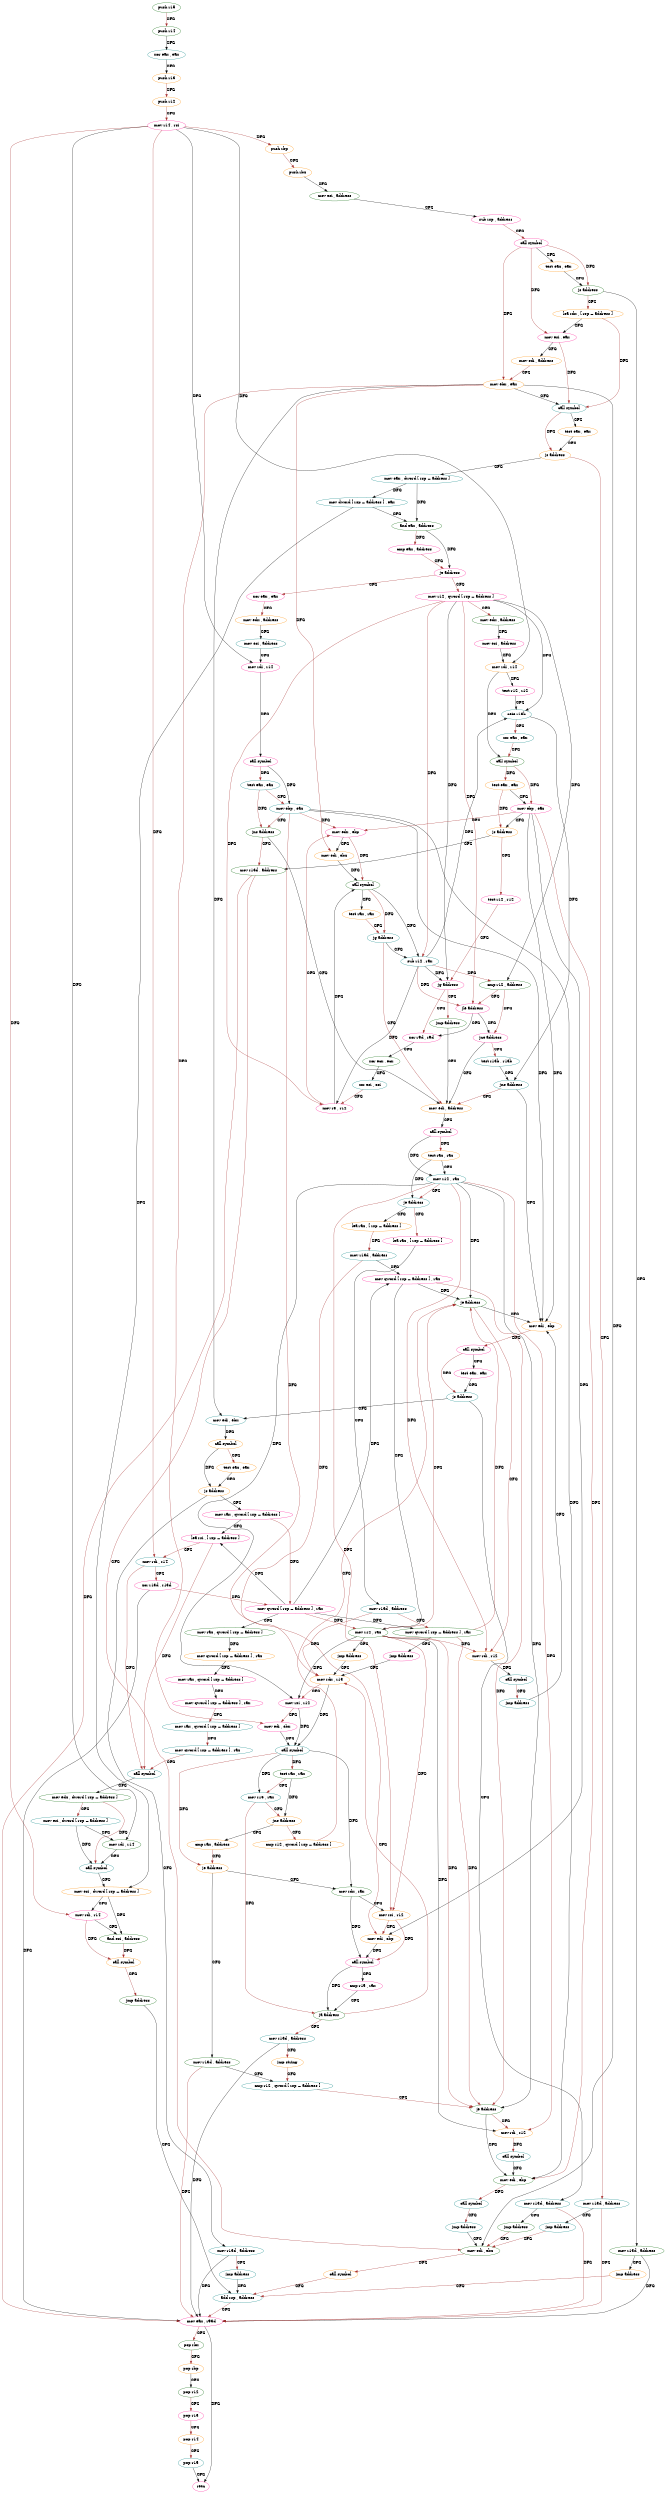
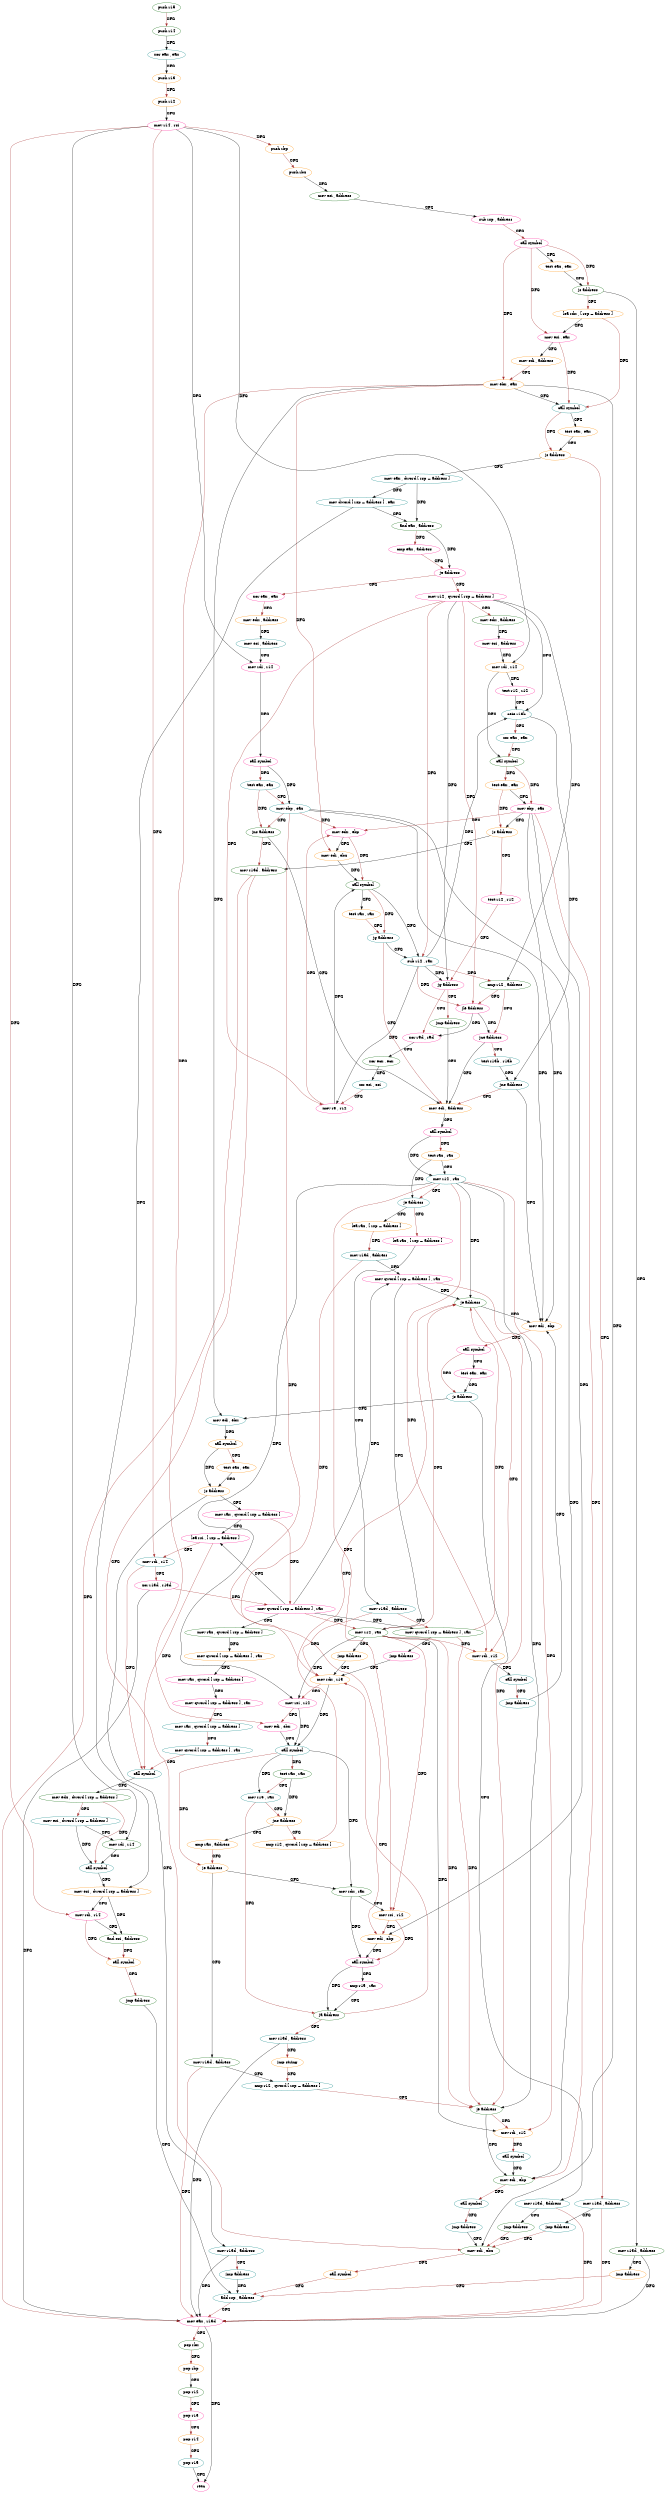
edge "push r12" -> "mov r14 , rsi": color brown -> black
node "mov eax , r93d": label "mov eax , r93d" -> "mov eax , r13d"
